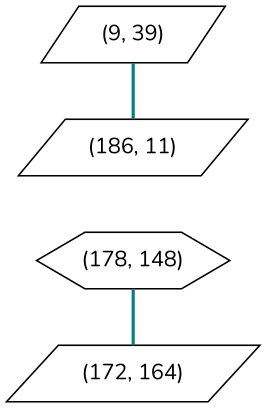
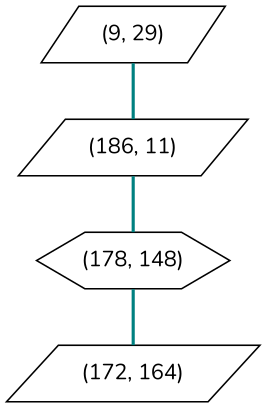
node "(9, 39)": label "(9, 39)" -> "(9, 29)"
edge "(186, 11)" -- "(178, 148)": added
